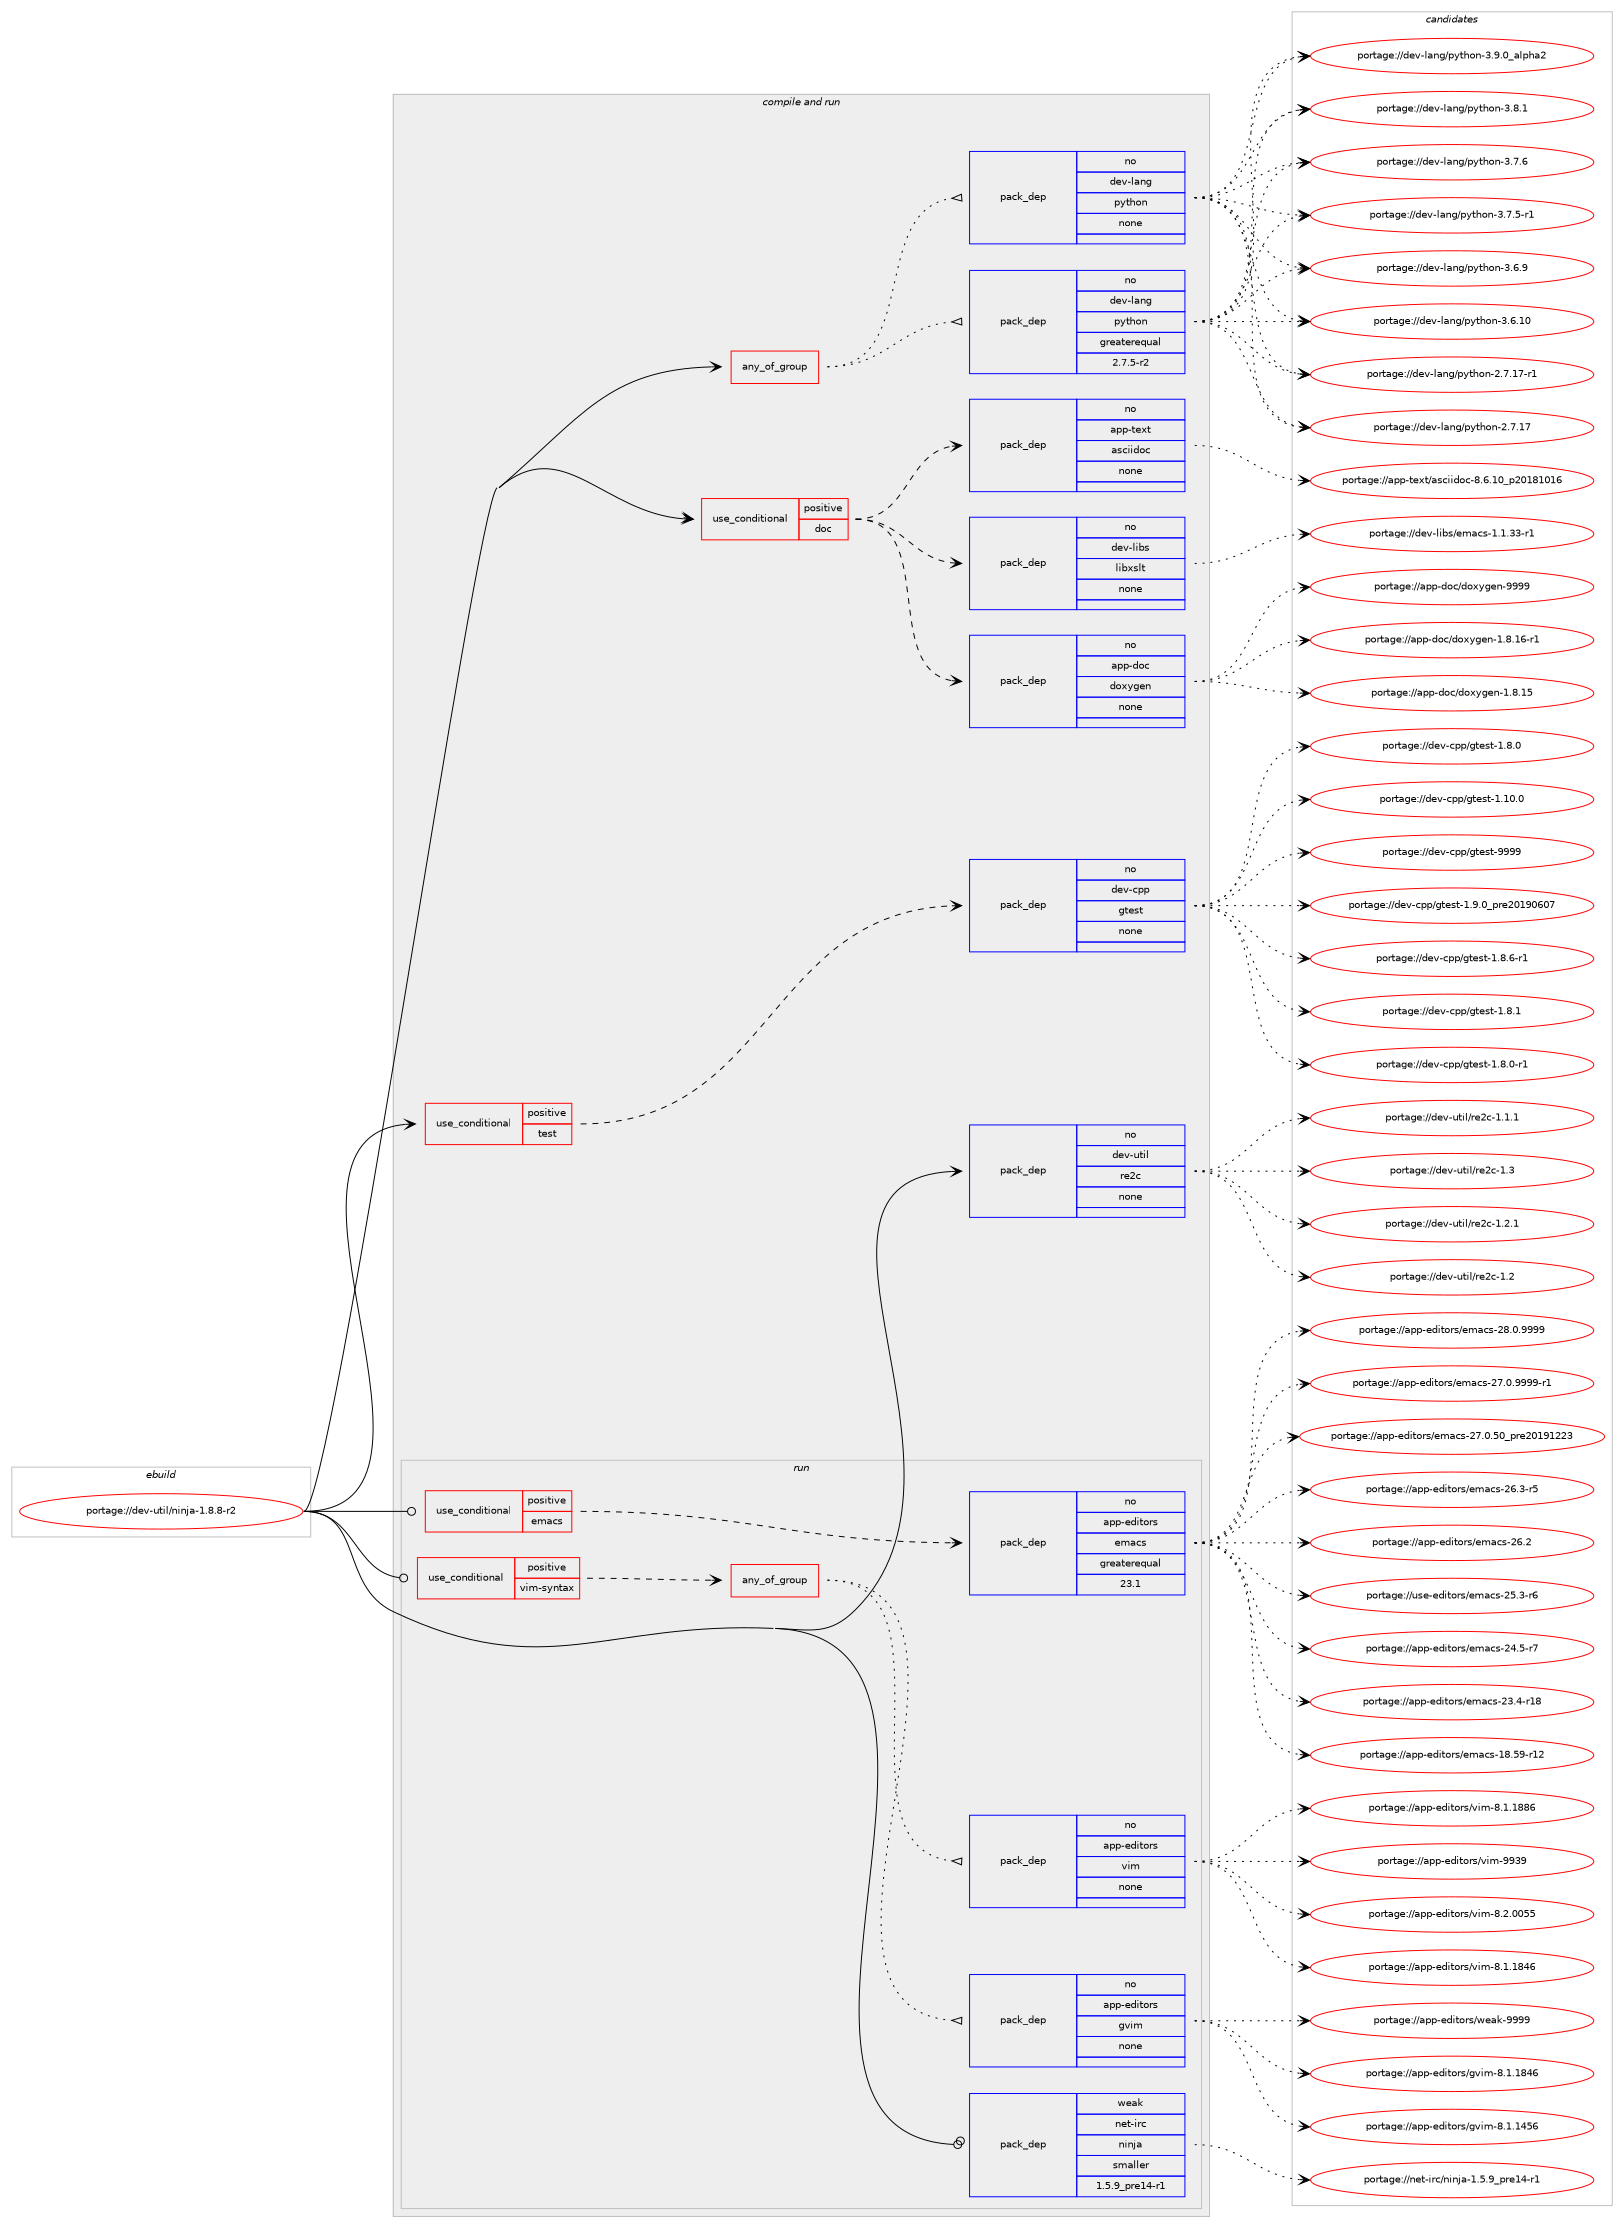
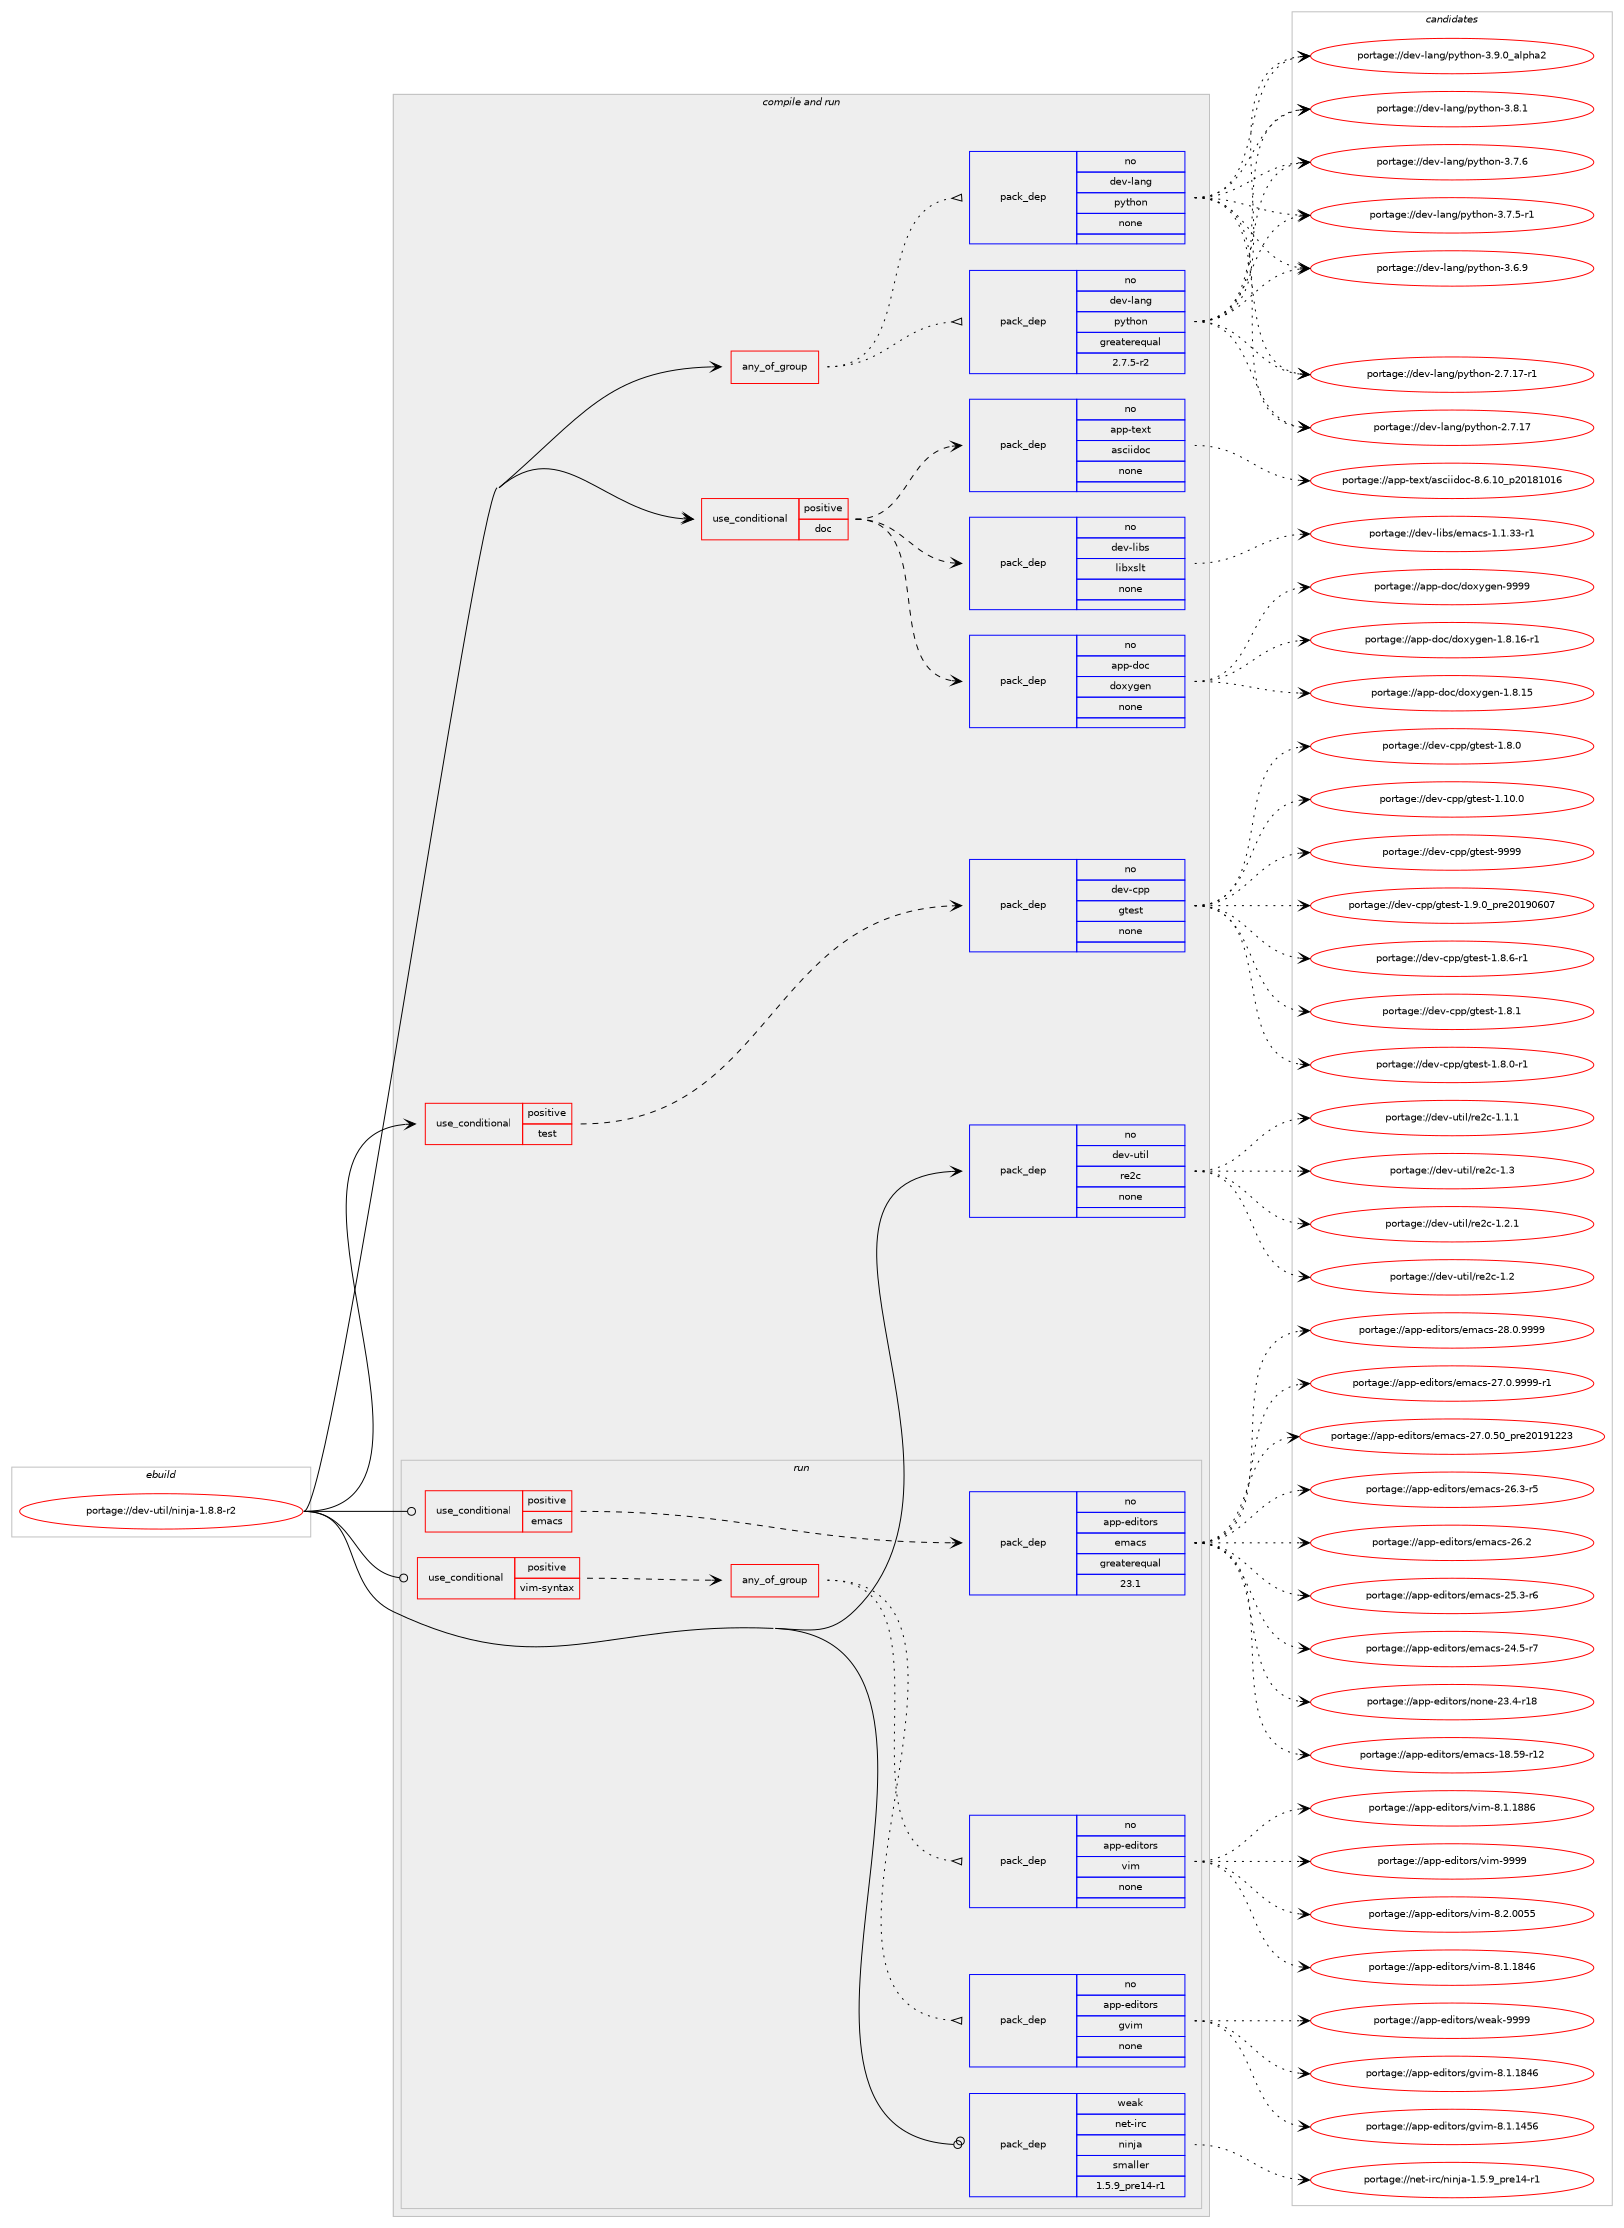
node "portage://dev-lang/python-3.6.10": removed
node "portage://use-editors/emacs-25.3-r6": label "portage://use-editors/emacs-25.3-r6" -> "portage://app-editors/emacs-25.3-r6"
node "portage://app-editors/emacs-23.4-r18": label "portage://app-editors/emacs-23.4-r18" -> "portage://app-editors/none-23.4-r18"
node "portage://app-editors/vim-9939": label "portage://app-editors/vim-9939" -> "portage://app-editors/vim-9999"
